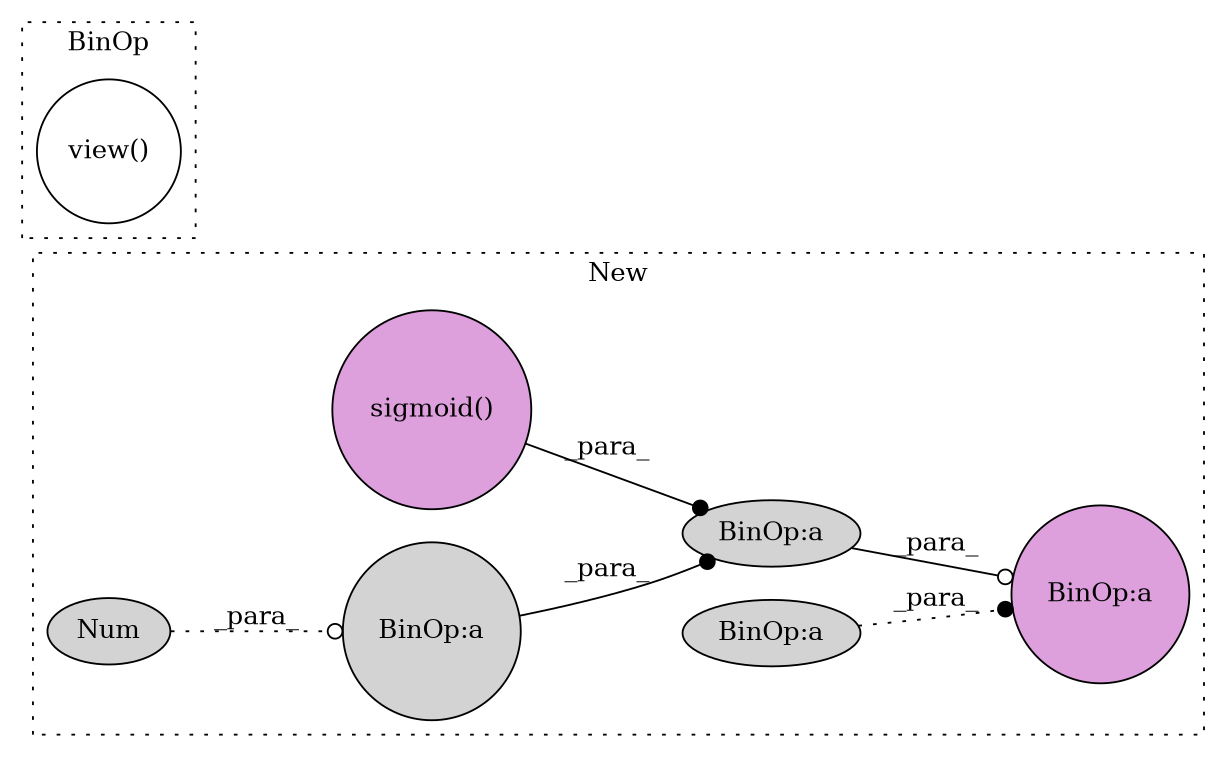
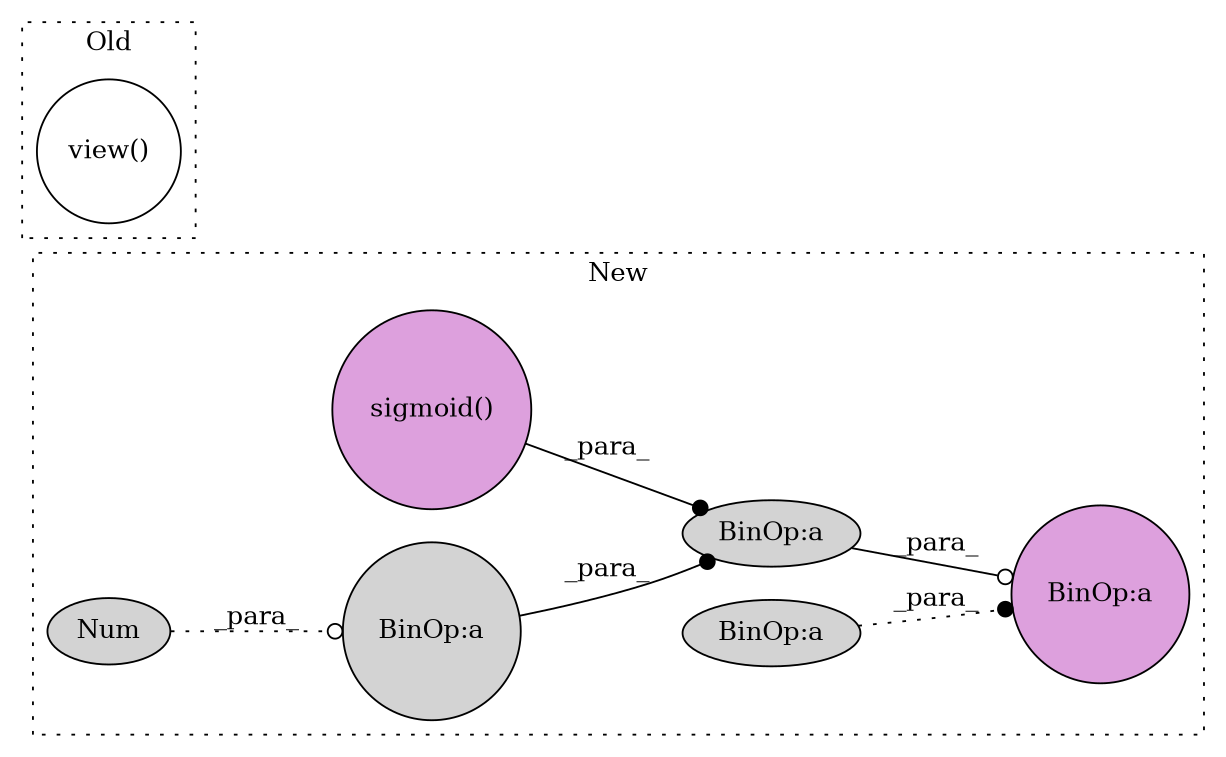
cluster "BinOp": label "BinOp" -> "Old"
